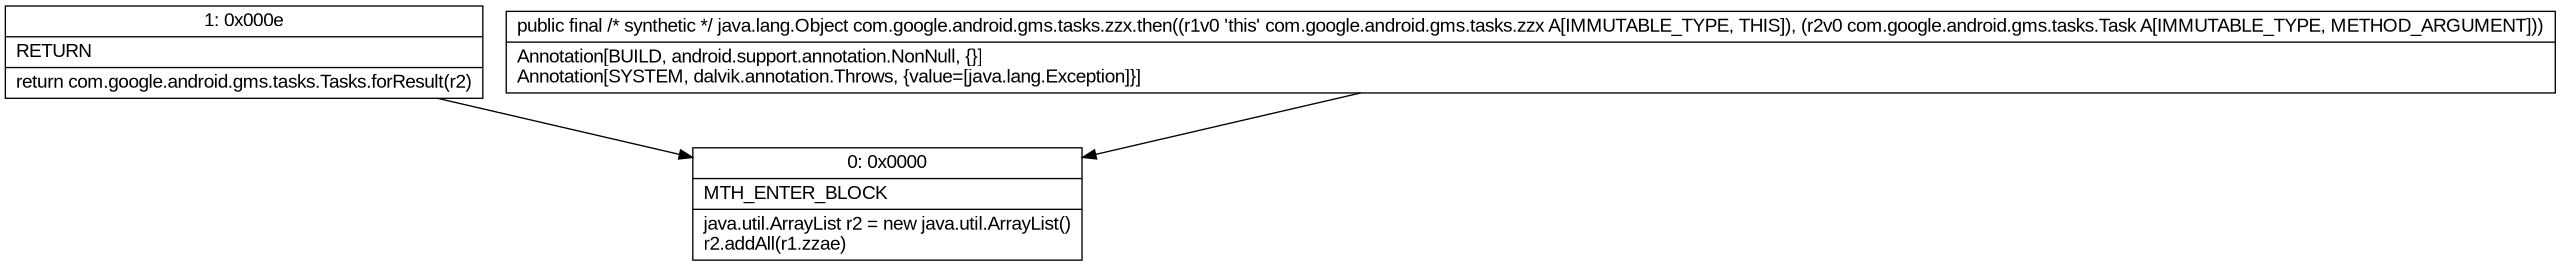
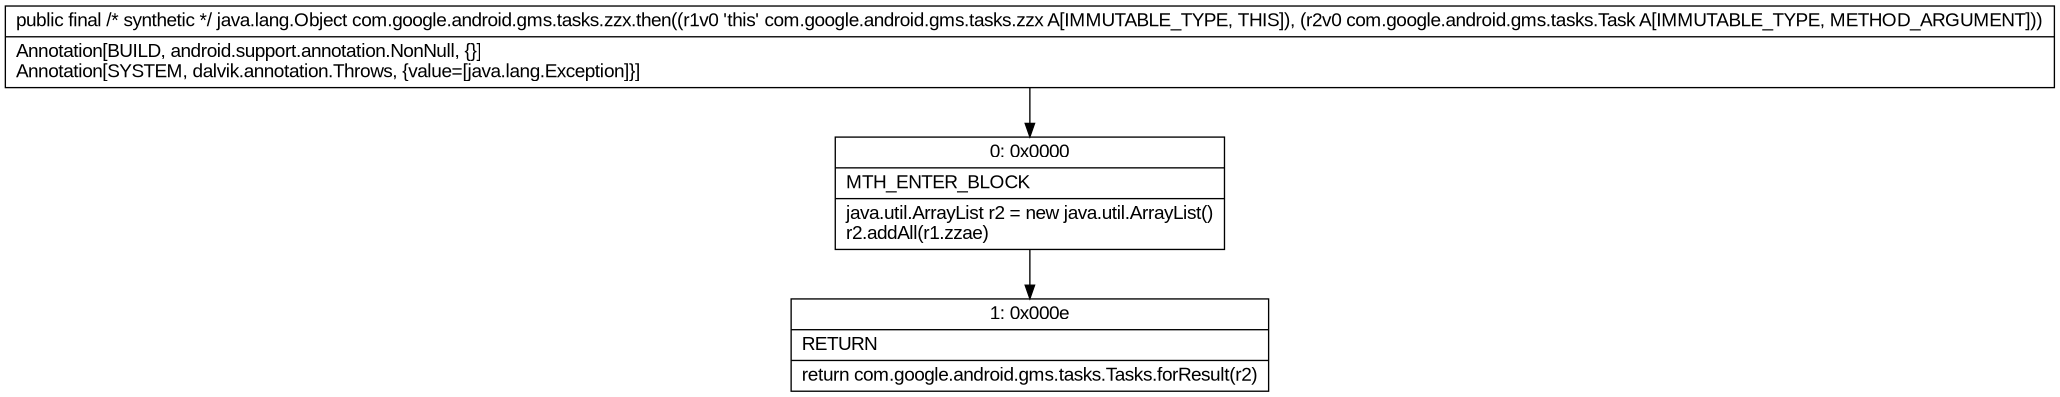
edge "1: 0x000e" -> "0: 0x0000": reversed
